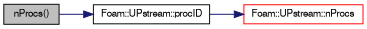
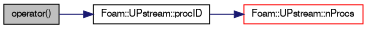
node "nProcs()": label "nProcs()" -> "operator()"
